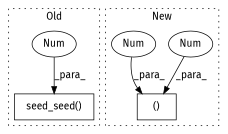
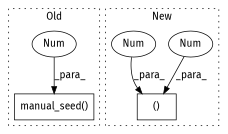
node "seed_seed()": label "seed_seed()" -> "manual_seed()"
